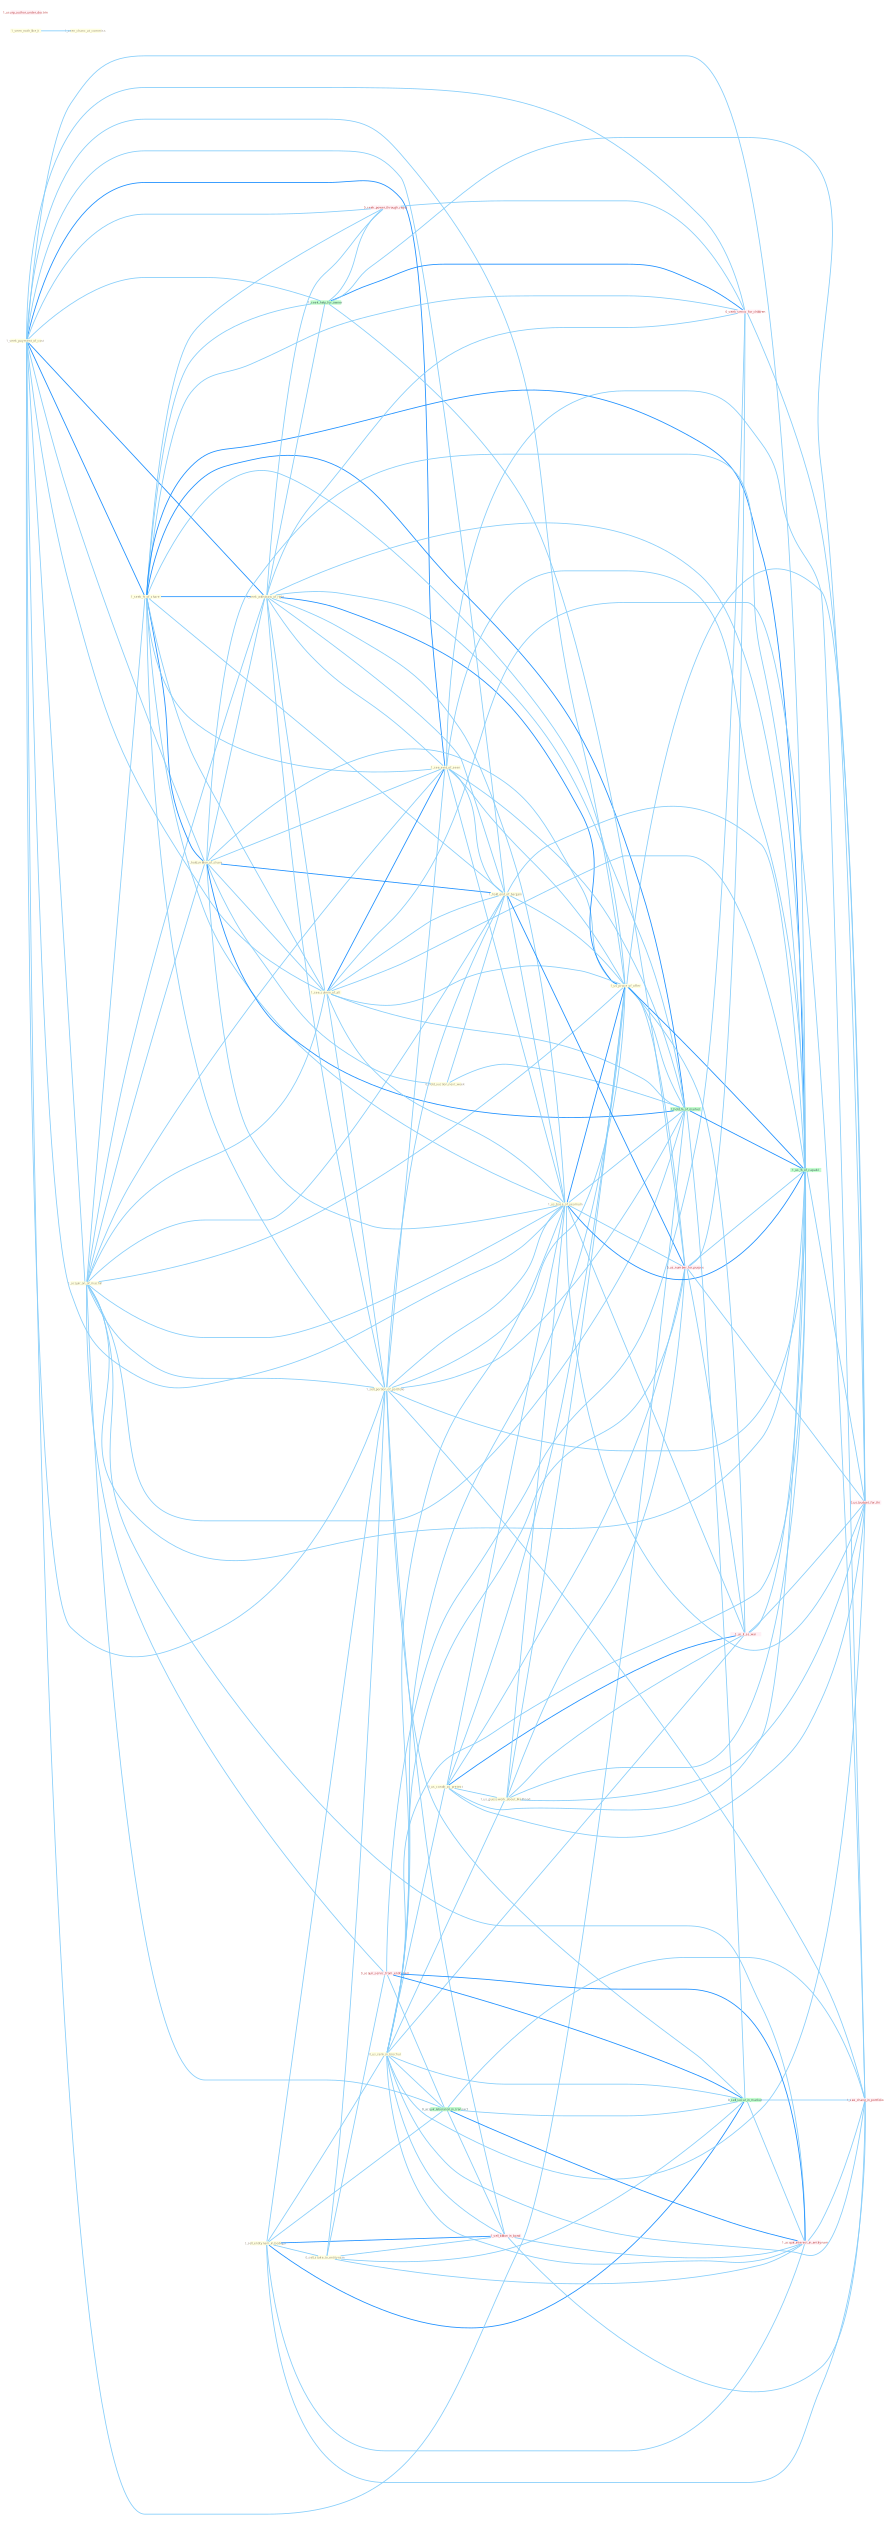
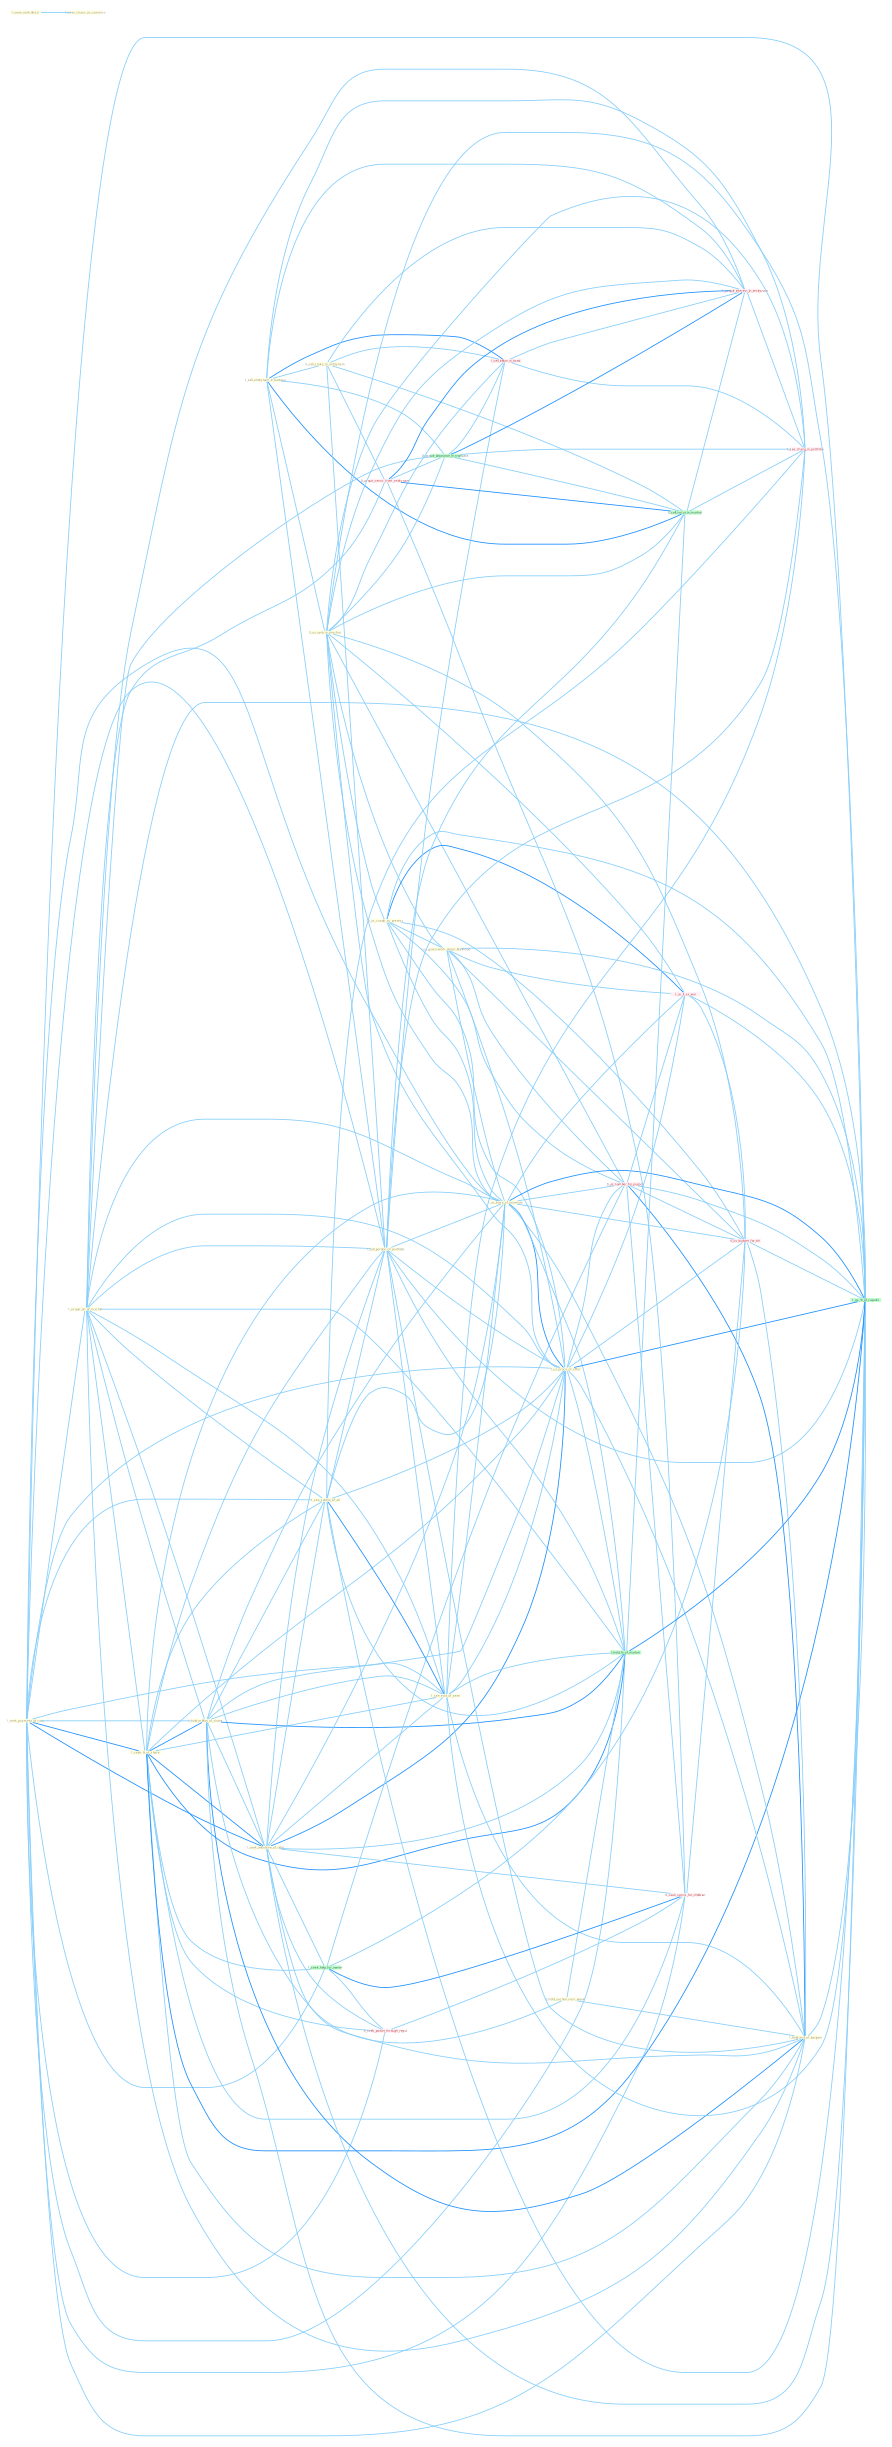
node "1_usurp_author_under_doctrin": removed
edge "1_seek_payment_of_cost" -- "1_see_evid_of_seen": color #1e90ff -> #87cefa
edge "1_hold_end_of_bargain" -- "1_see_culmin_of_all": now "1_hold_end_of_bargain" -- "0_us_budget_for_thi"
